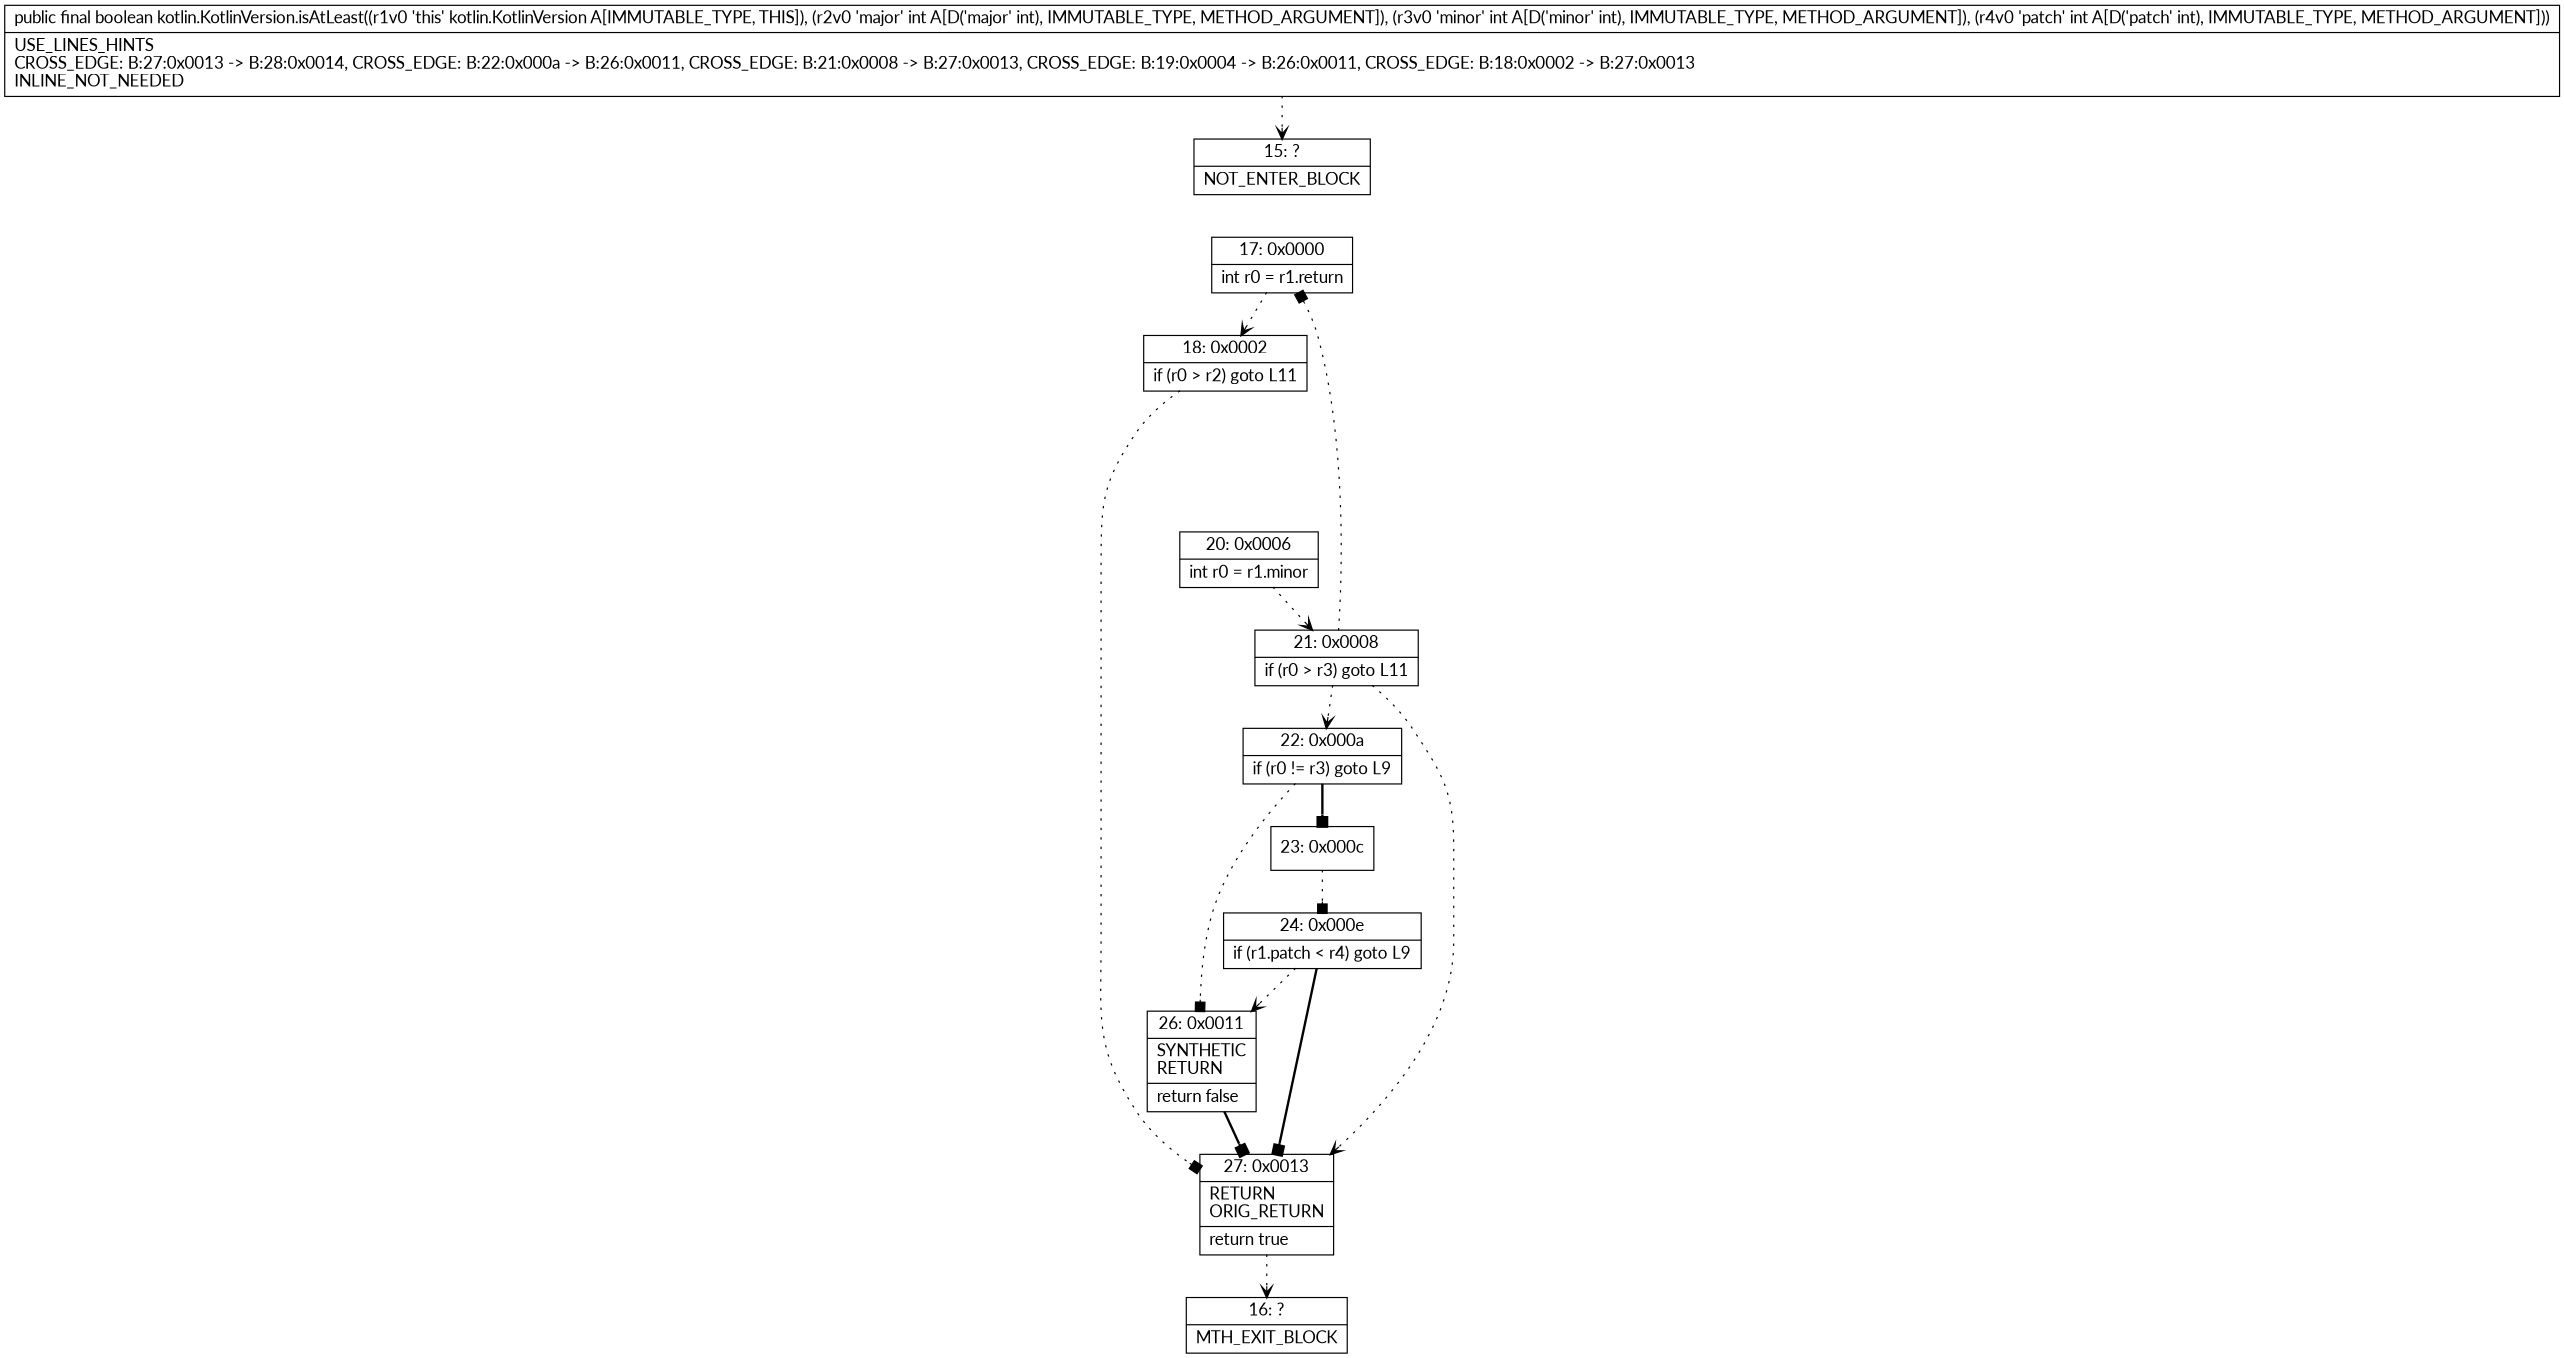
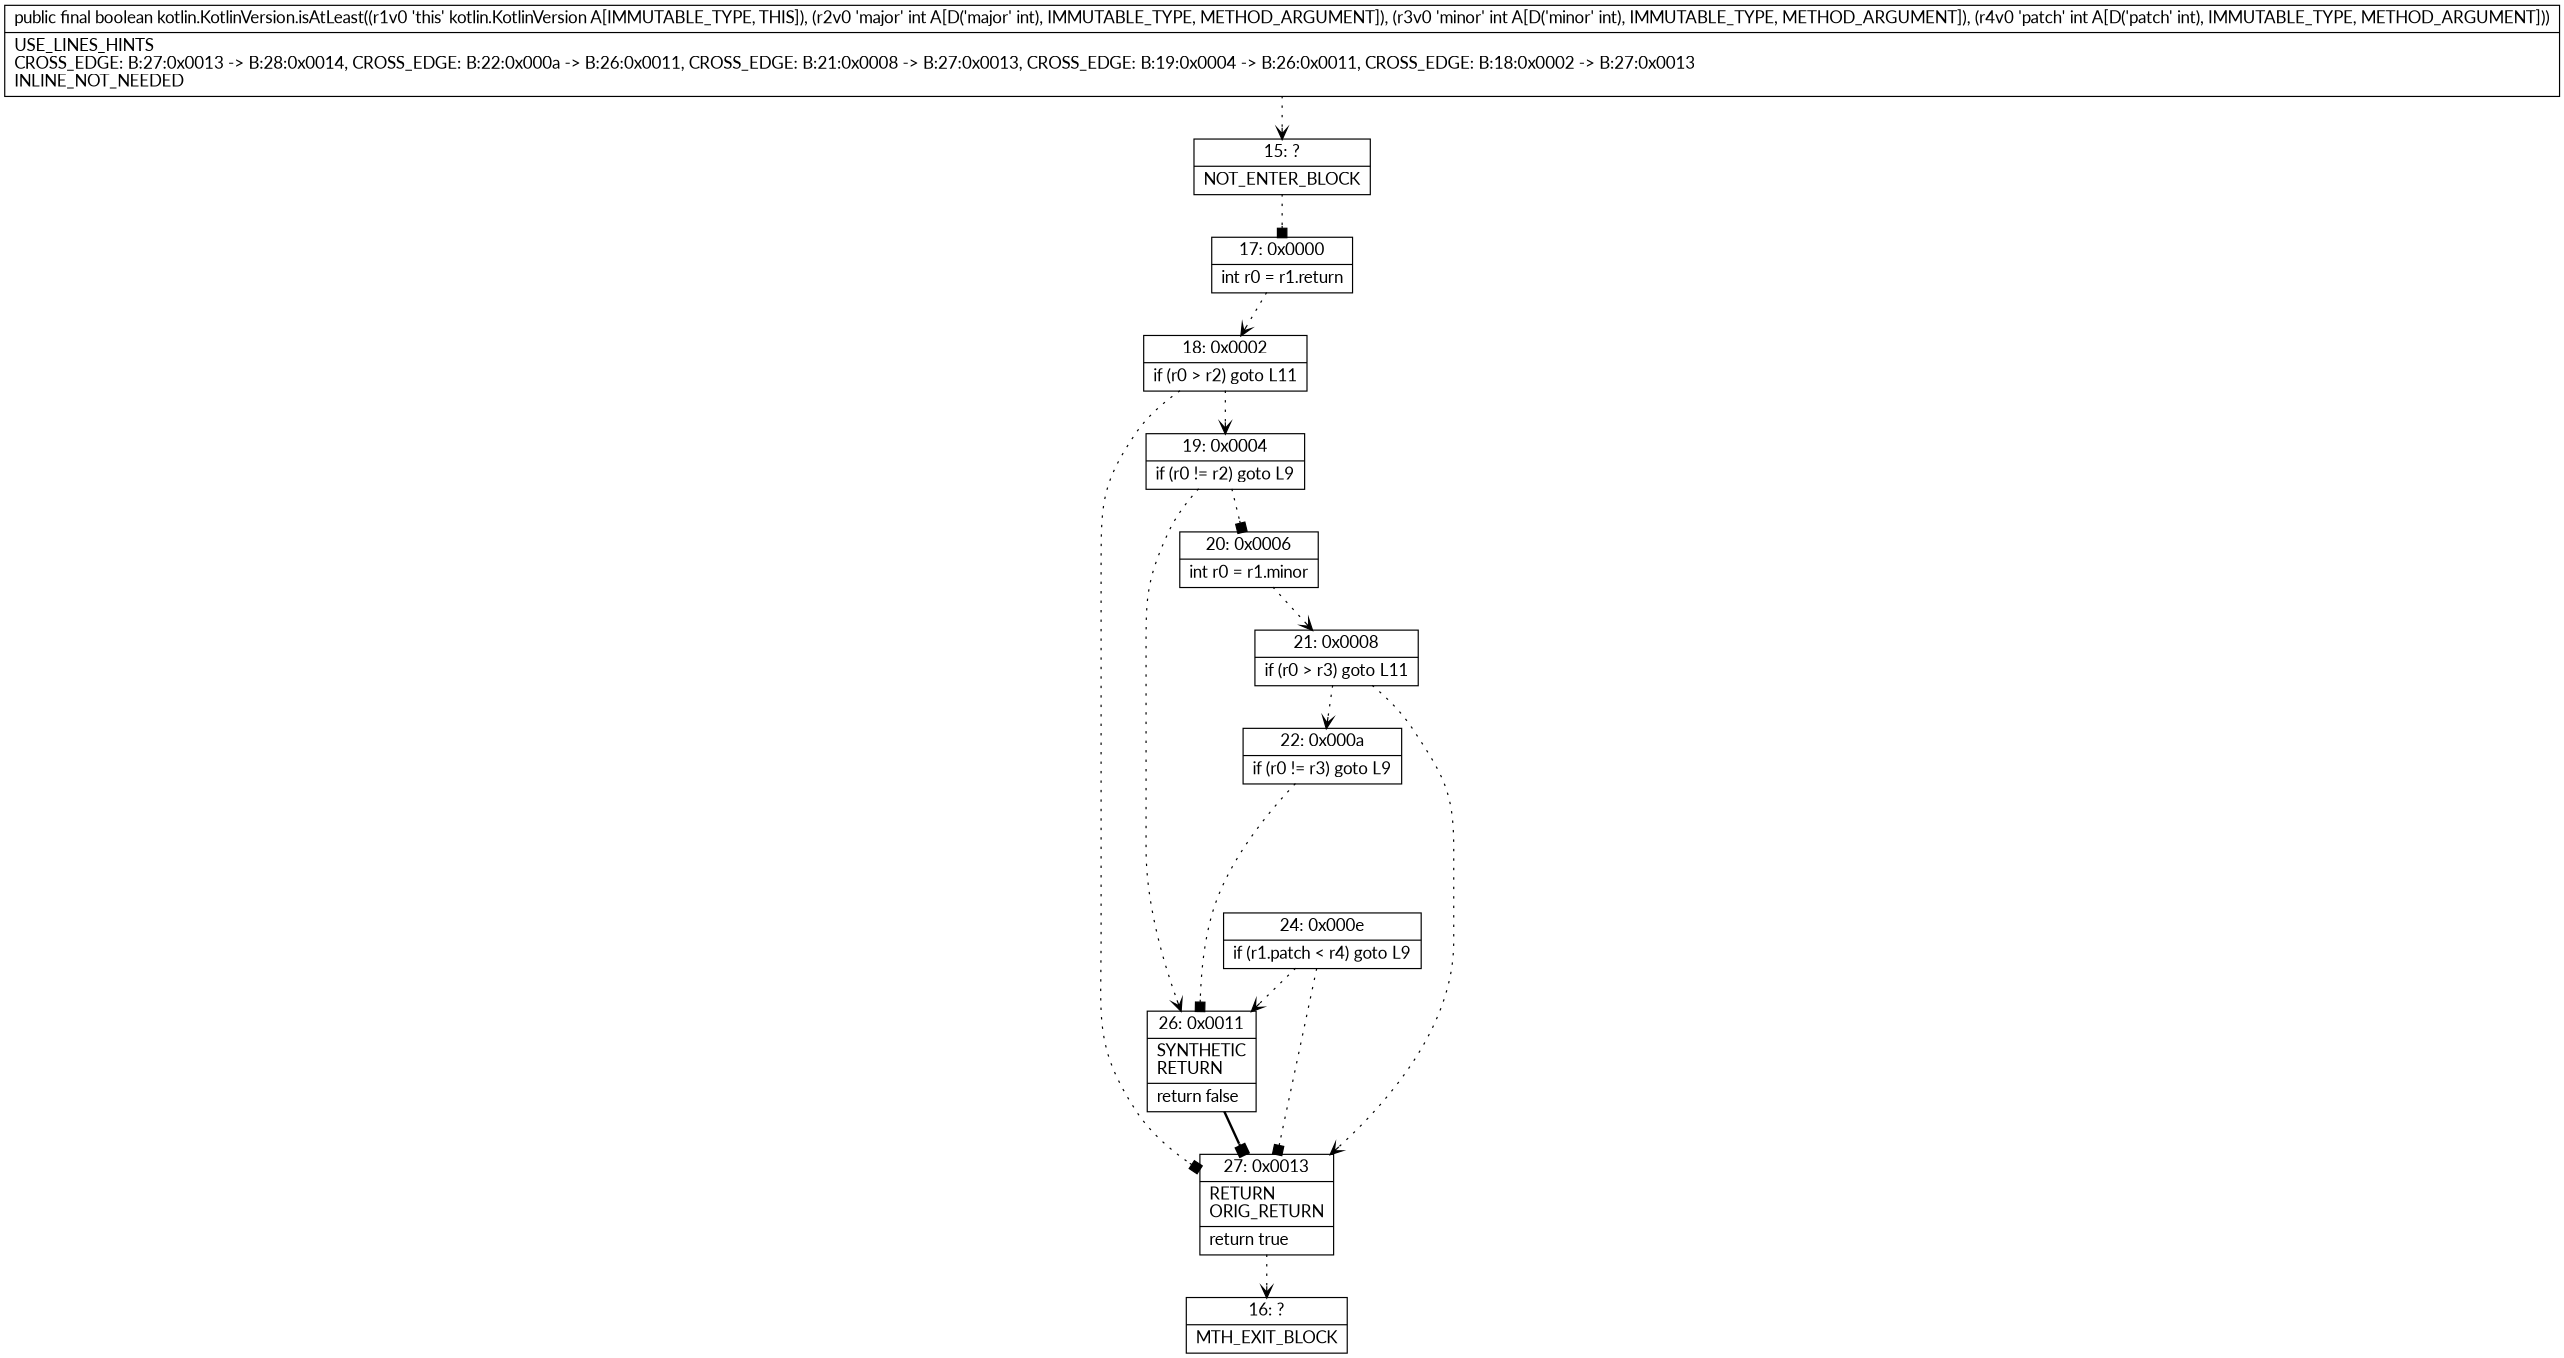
node "19: 0x0004": added
edge "21: 0x0008" -> "17: 0x0000": now "15: ?" -> "17: 0x0000"
node "23: 0x000c": removed
edge "24: 0x000e" -> "27: 0x0013": style bold -> dotted
